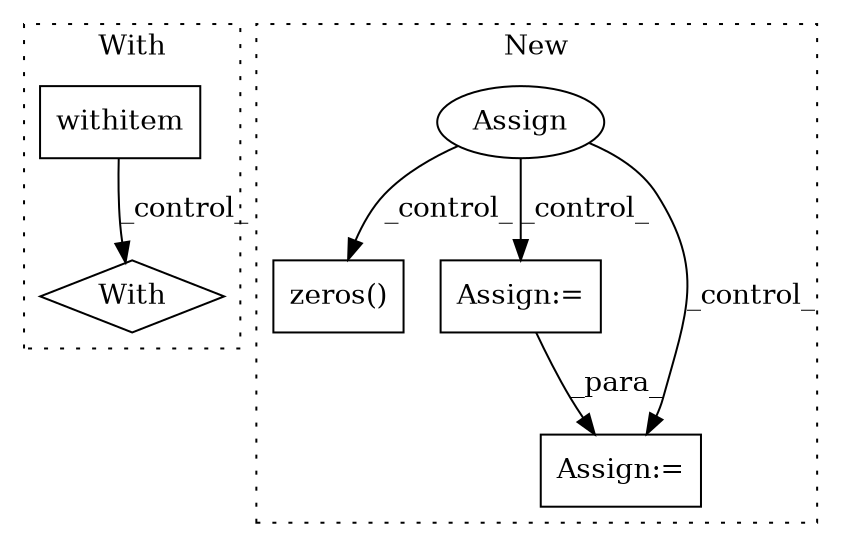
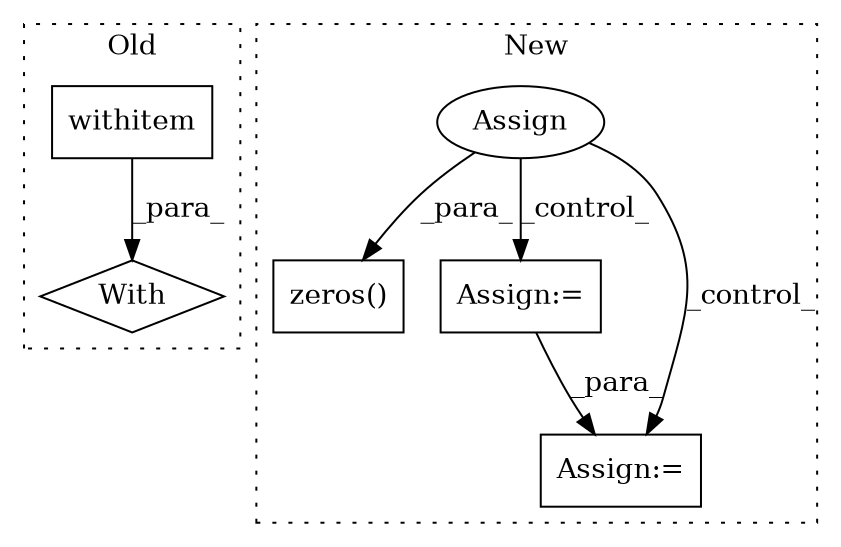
cluster "With": label "With" -> "Old"
edge "withitem" -> "With": label "_control_" -> "_para_"
edge "Assign" -> "zeros()": label "_control_" -> "_para_"
